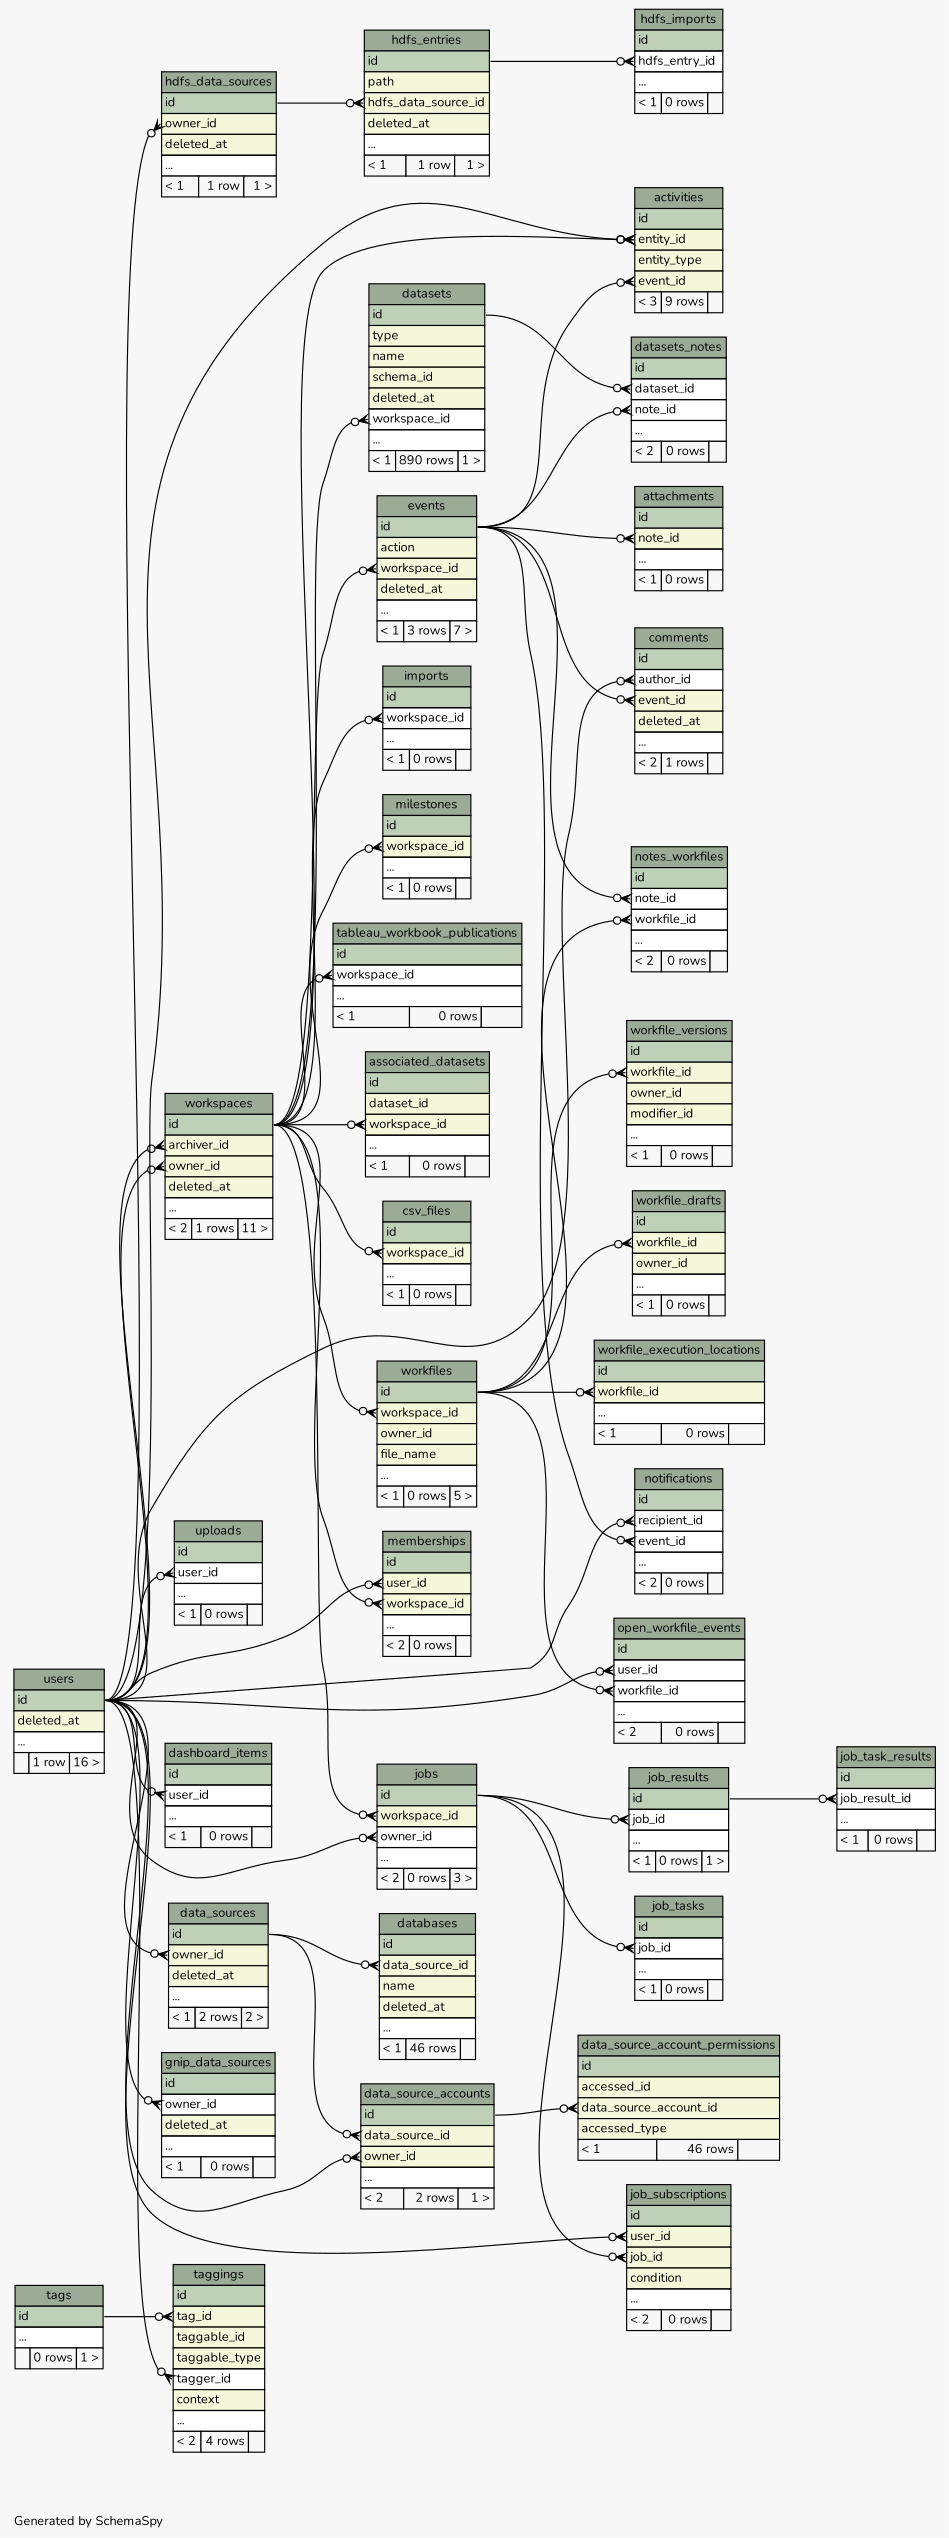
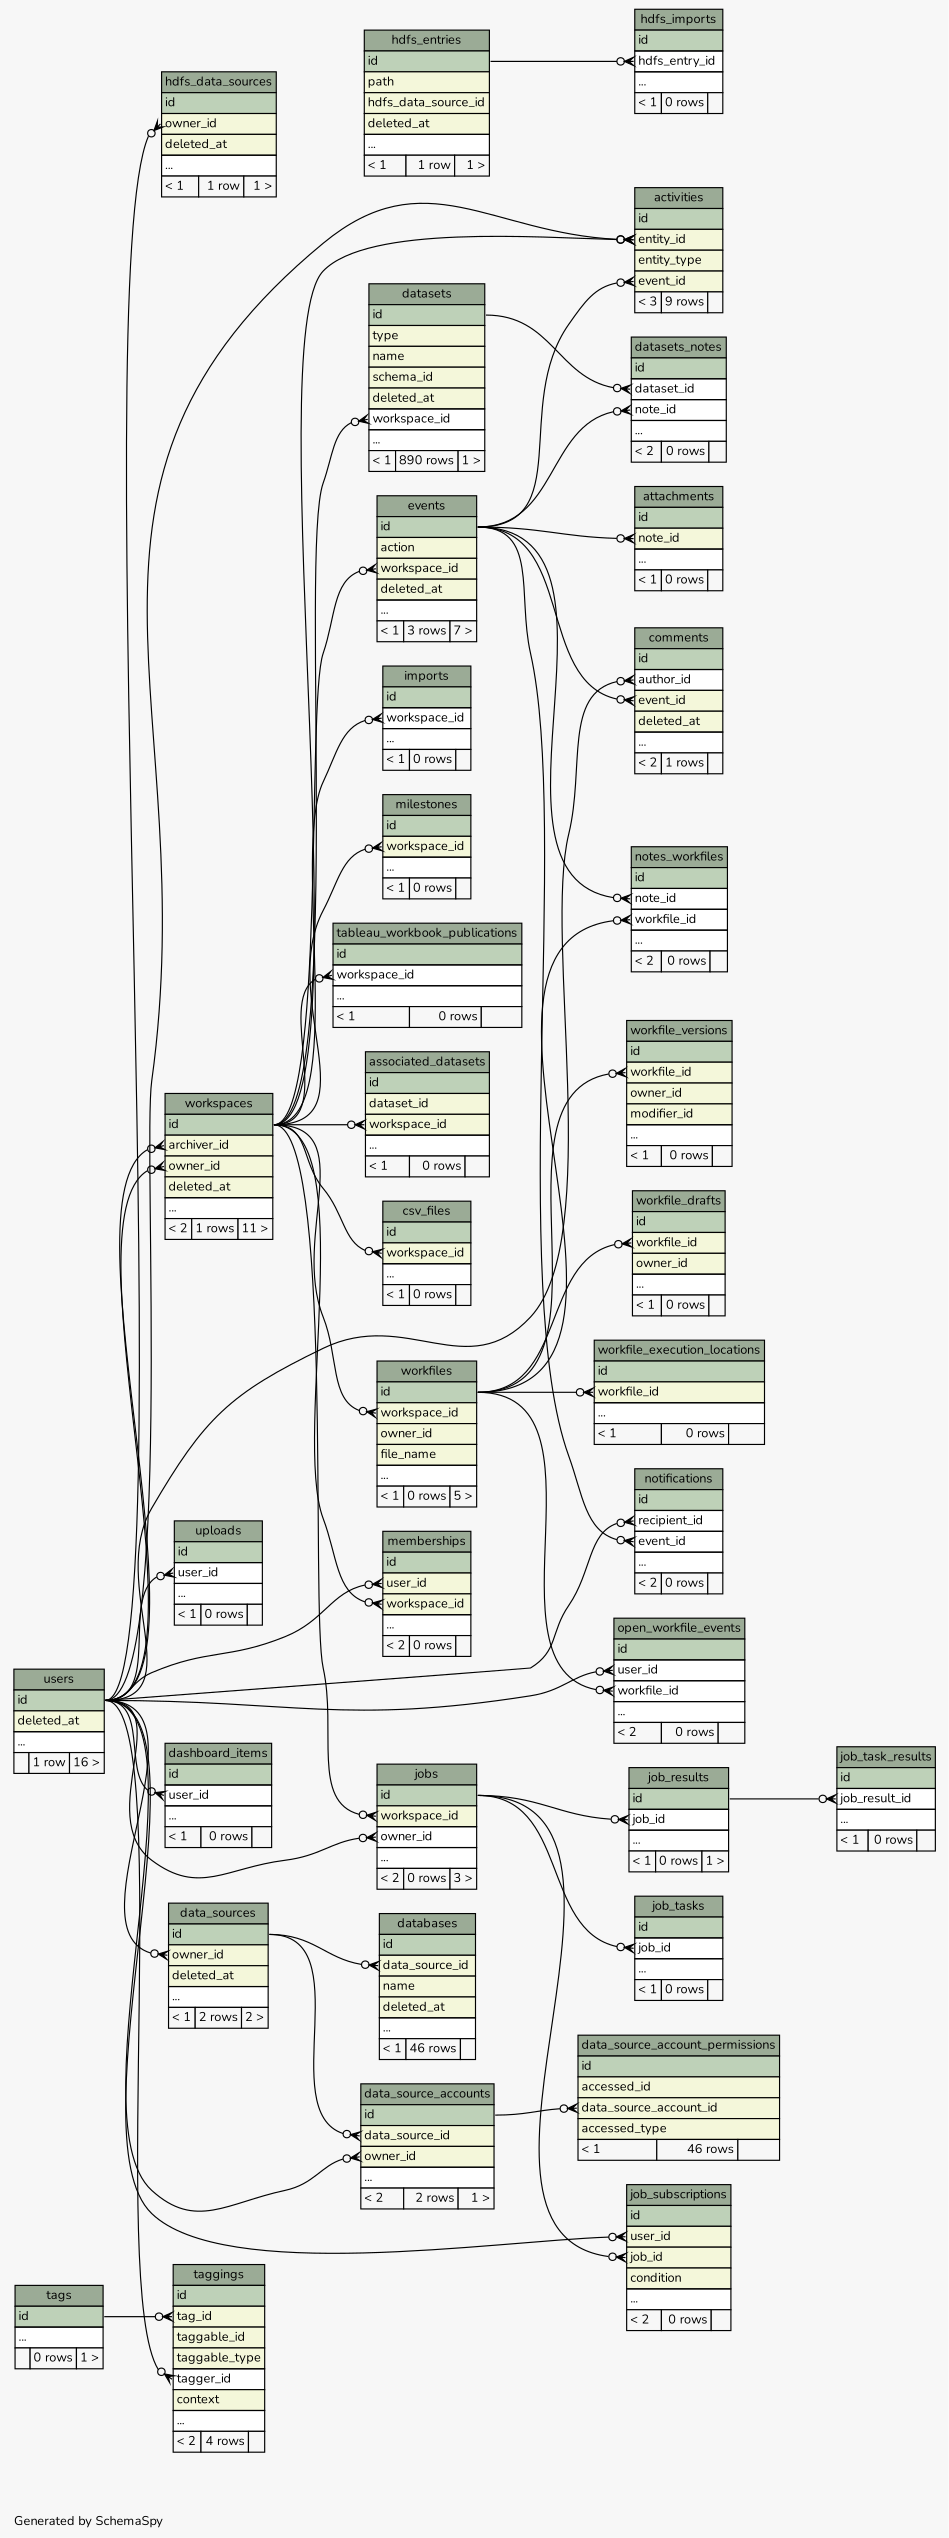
edge "hdfs_data_sources" -> "hdfs_entries": removed
node "gnip_data_sources": removed
